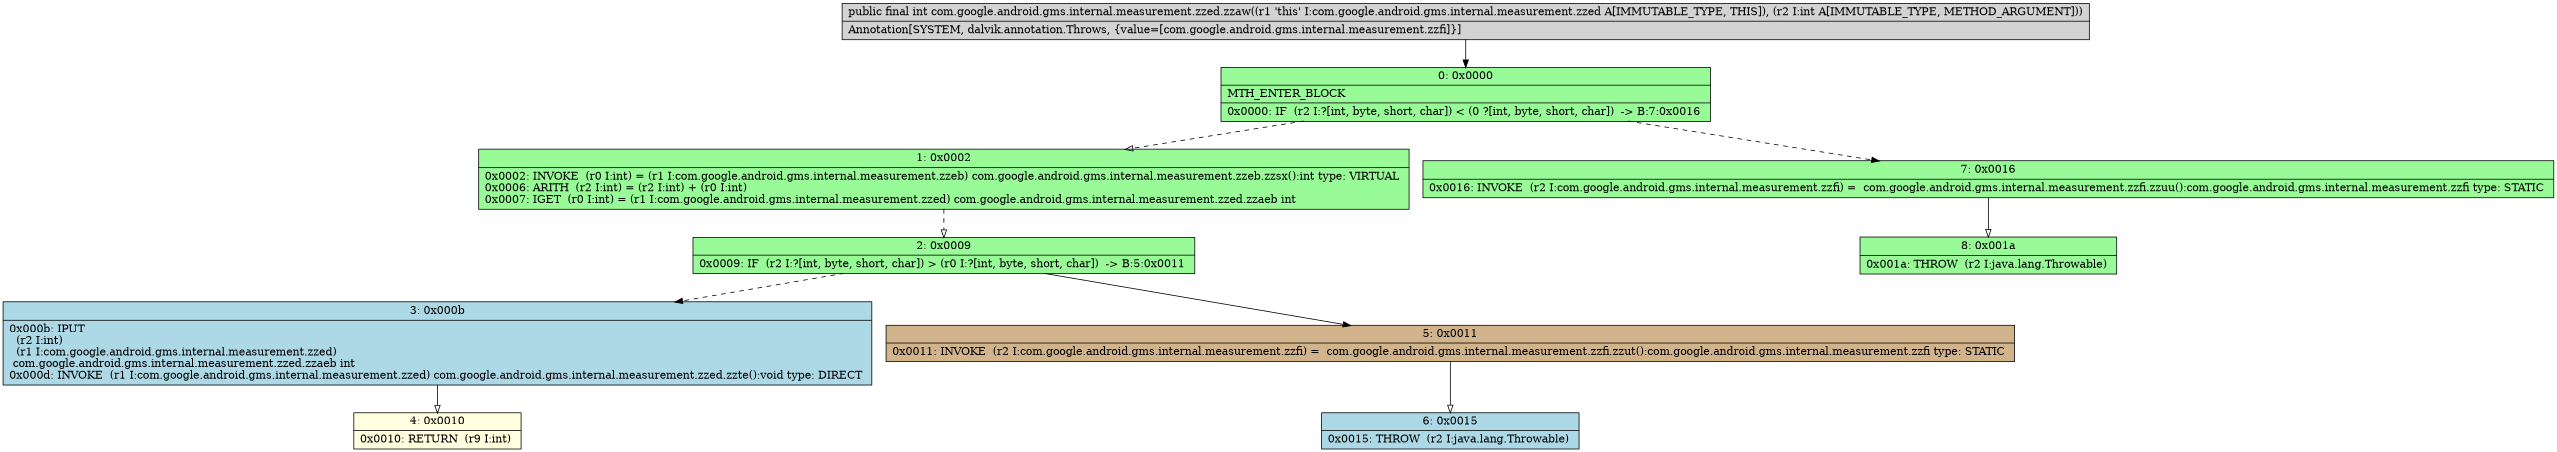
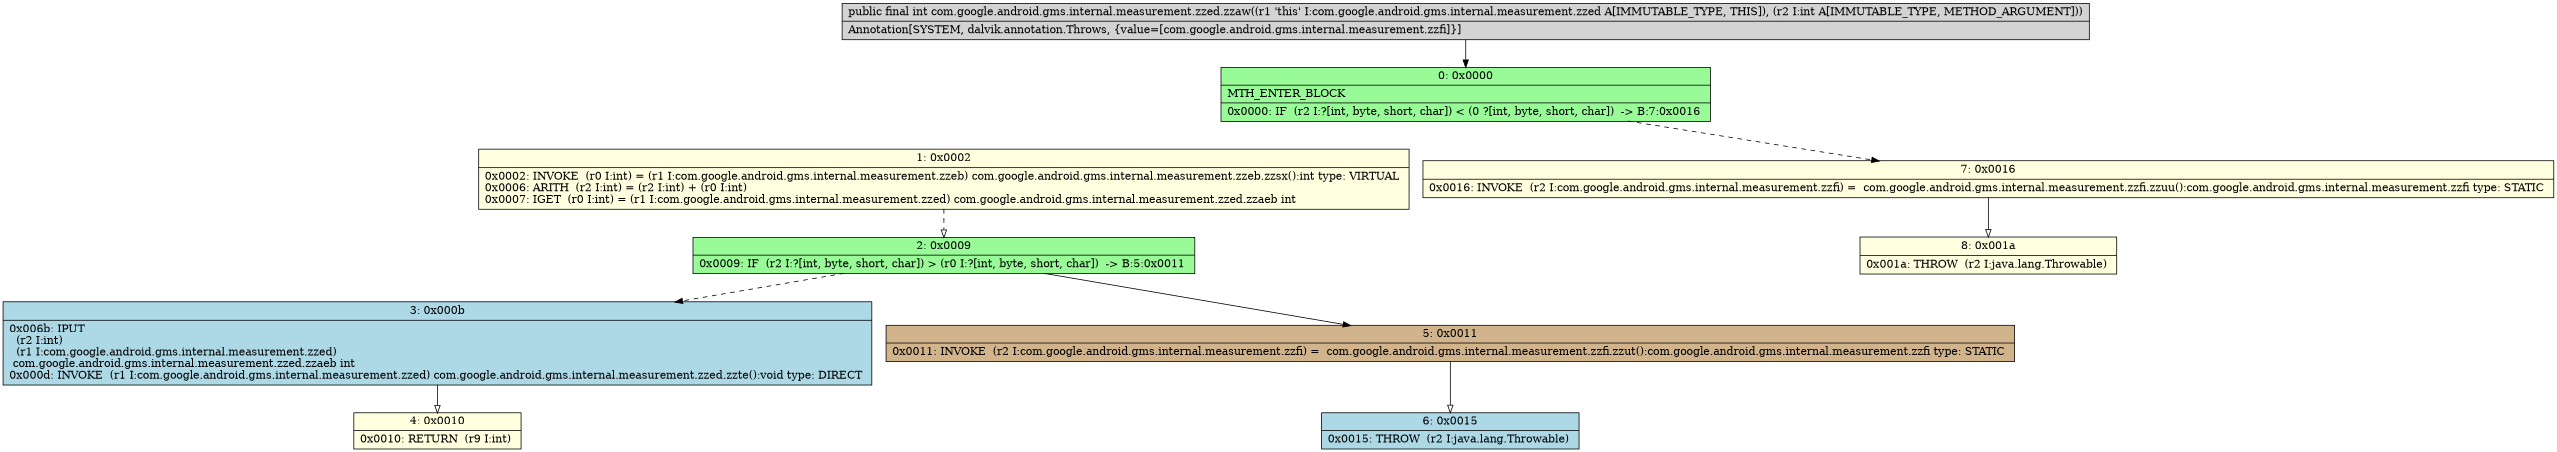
edge "0: 0x0000" -> "1: 0x0002": removed
node "1: 0x0002": fillcolor palegreen -> lightyellow
node "7: 0x0016": fillcolor palegreen -> lightyellow
node "8: 0x001a": fillcolor palegreen -> lightyellow
node "3: 0x000b": text "0x000b: IPUT" -> "0x006b: IPUT"
